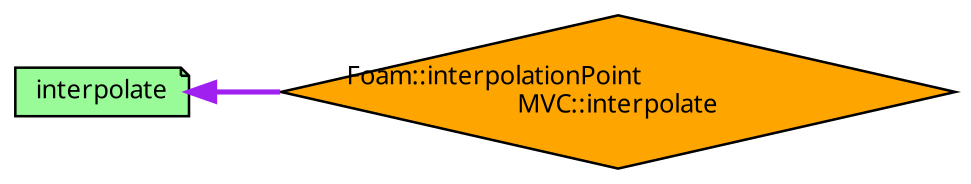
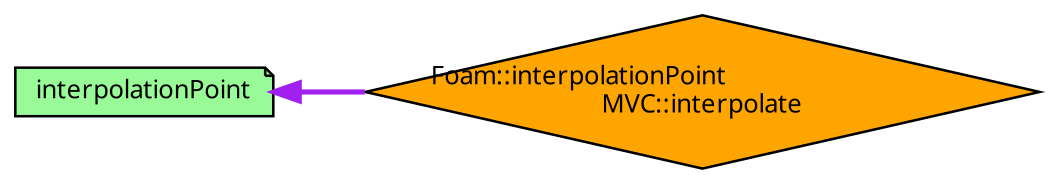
node "interpolate": label "interpolate" -> "interpolationPoint"
